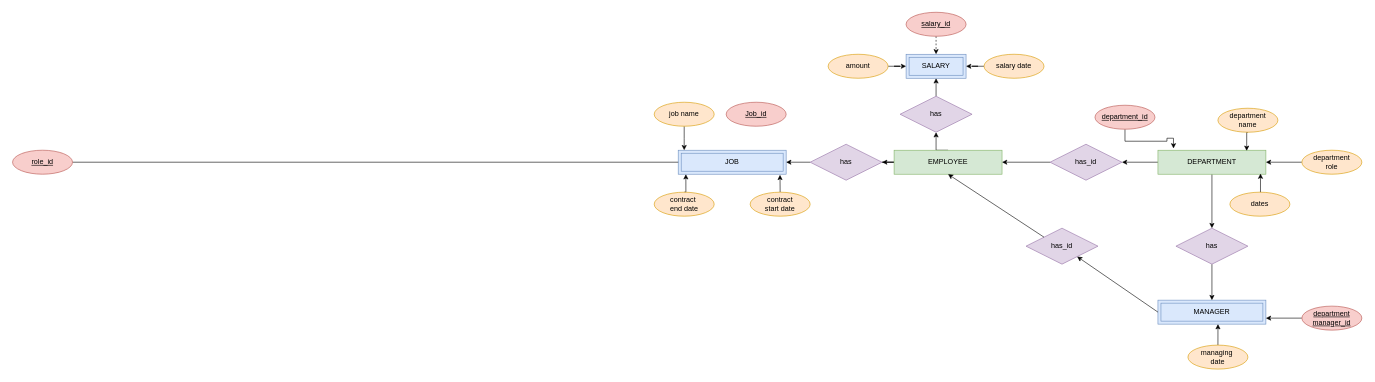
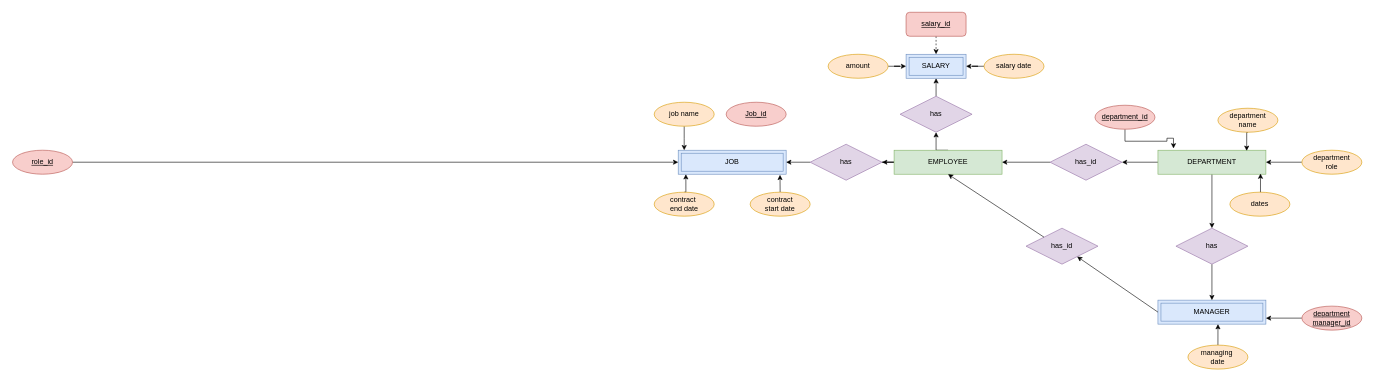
node "salary_id": shape ellipse -> rounded rectangle
edge "role_id" -- "JOB": arrowhead none -> classic
